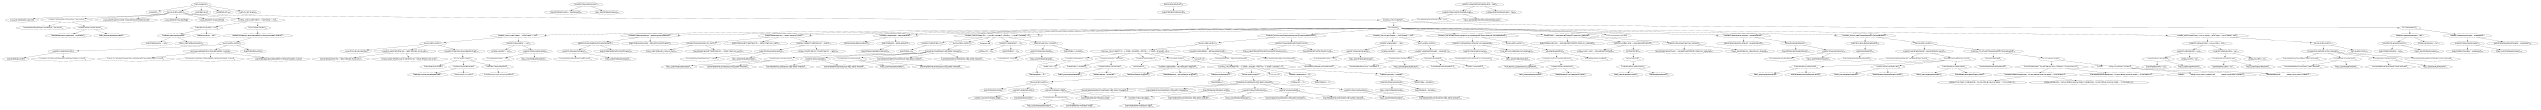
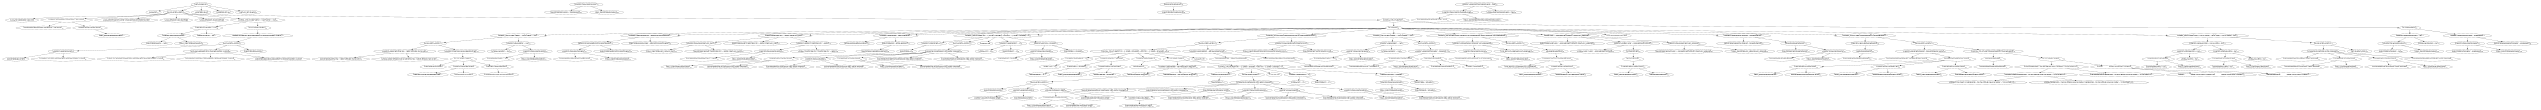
node "(IDENTIFIER,this,File savedBaseDir = this.baseDir)": removed
node "(LOCAL,String msg: java.lang.String)": removed
node "(IDENTIFIER,this,setLogger(this))": removed
edge "(<operator>.assignment,int j = 0)" -> "(IDENTIFIER,j,int j = 0)": now "(IDENTIFIER,j,j < dirs.length)" -> "(IDENTIFIER,j,int j = 0)"
